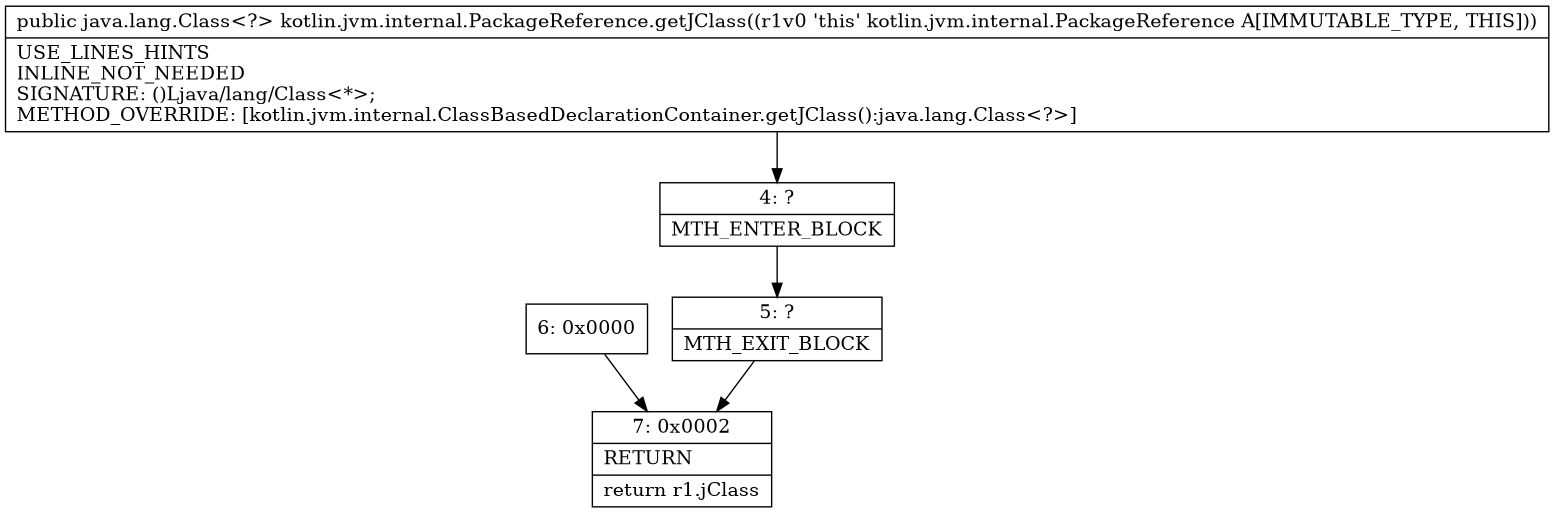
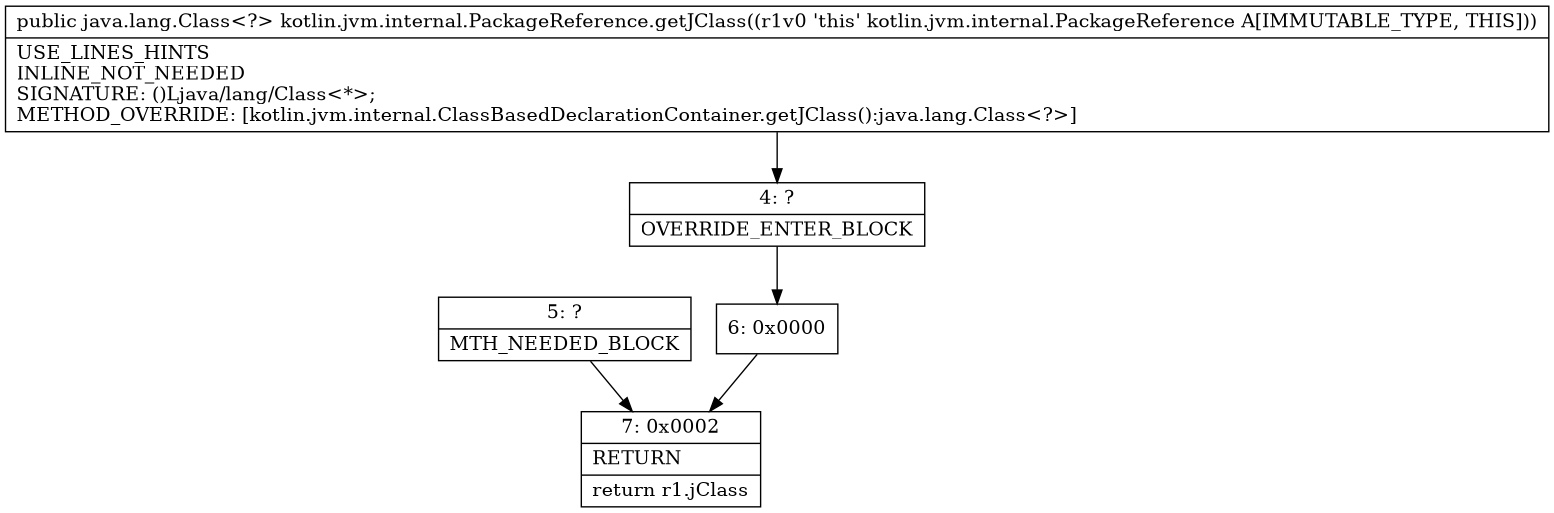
node "4: ?": text "MTH_ENTER_BLOCK" -> "OVERRIDE_ENTER_BLOCK"
edge "4: ?" -> "5: ?": now "4: ?" -> "6: 0x0000"
node "5: ?": text "MTH_EXIT_BLOCK" -> "MTH_NEEDED_BLOCK"
